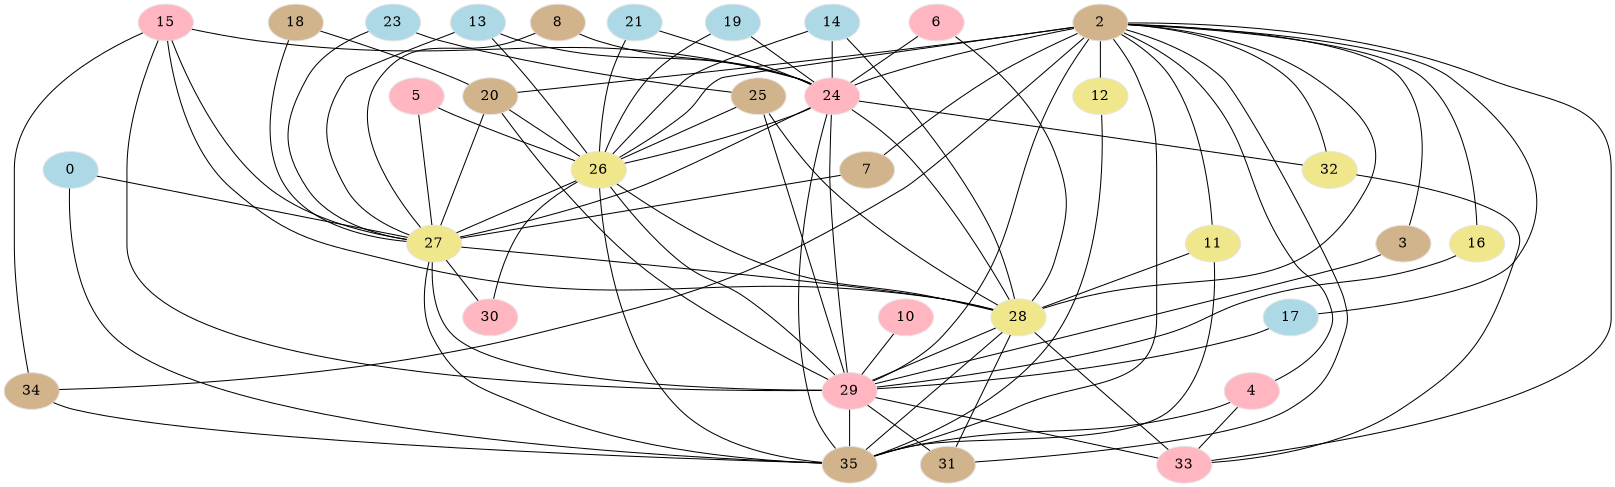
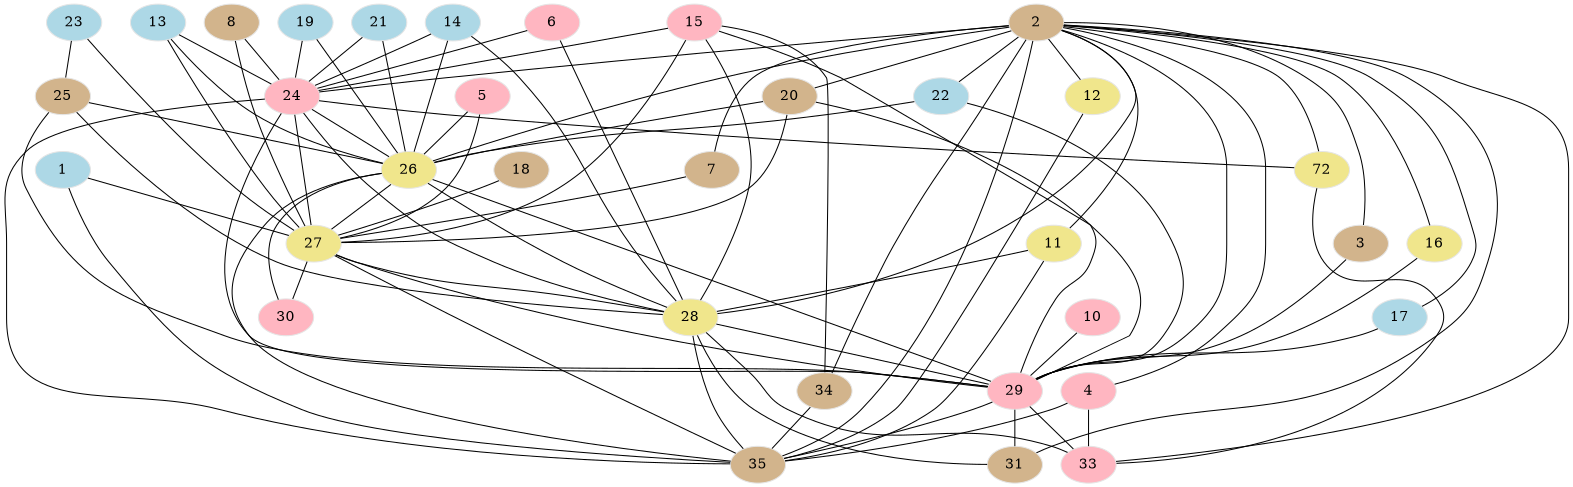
edge "18" -- "20": removed
node "22": added
node "0": label "0" -> "1"
node "32": label "32" -> "72"
